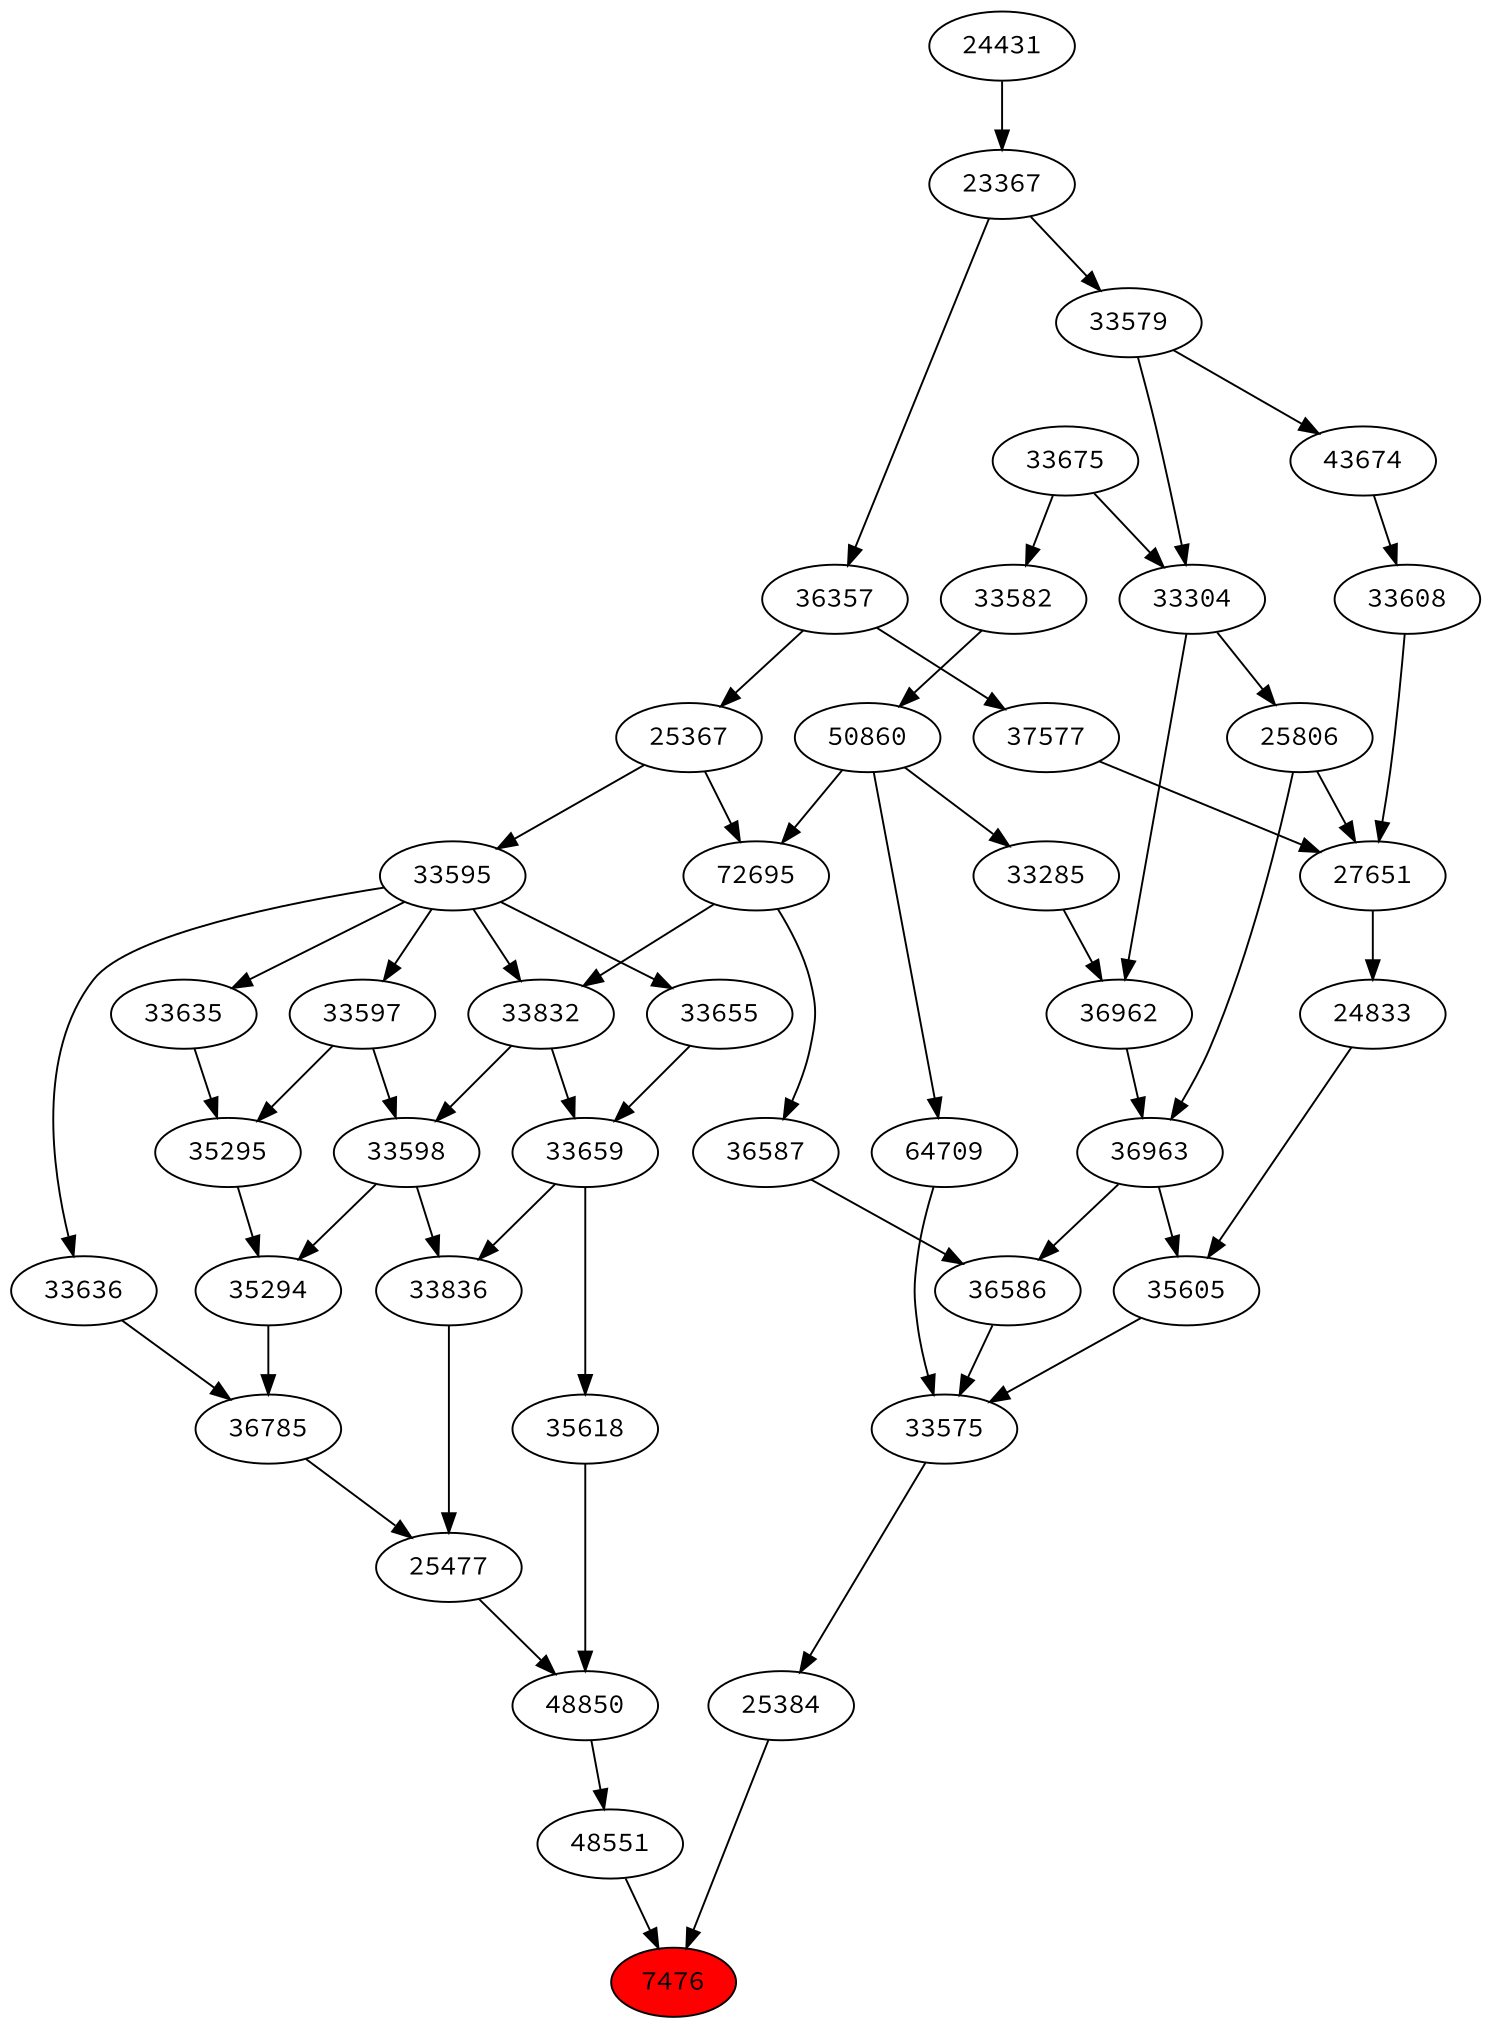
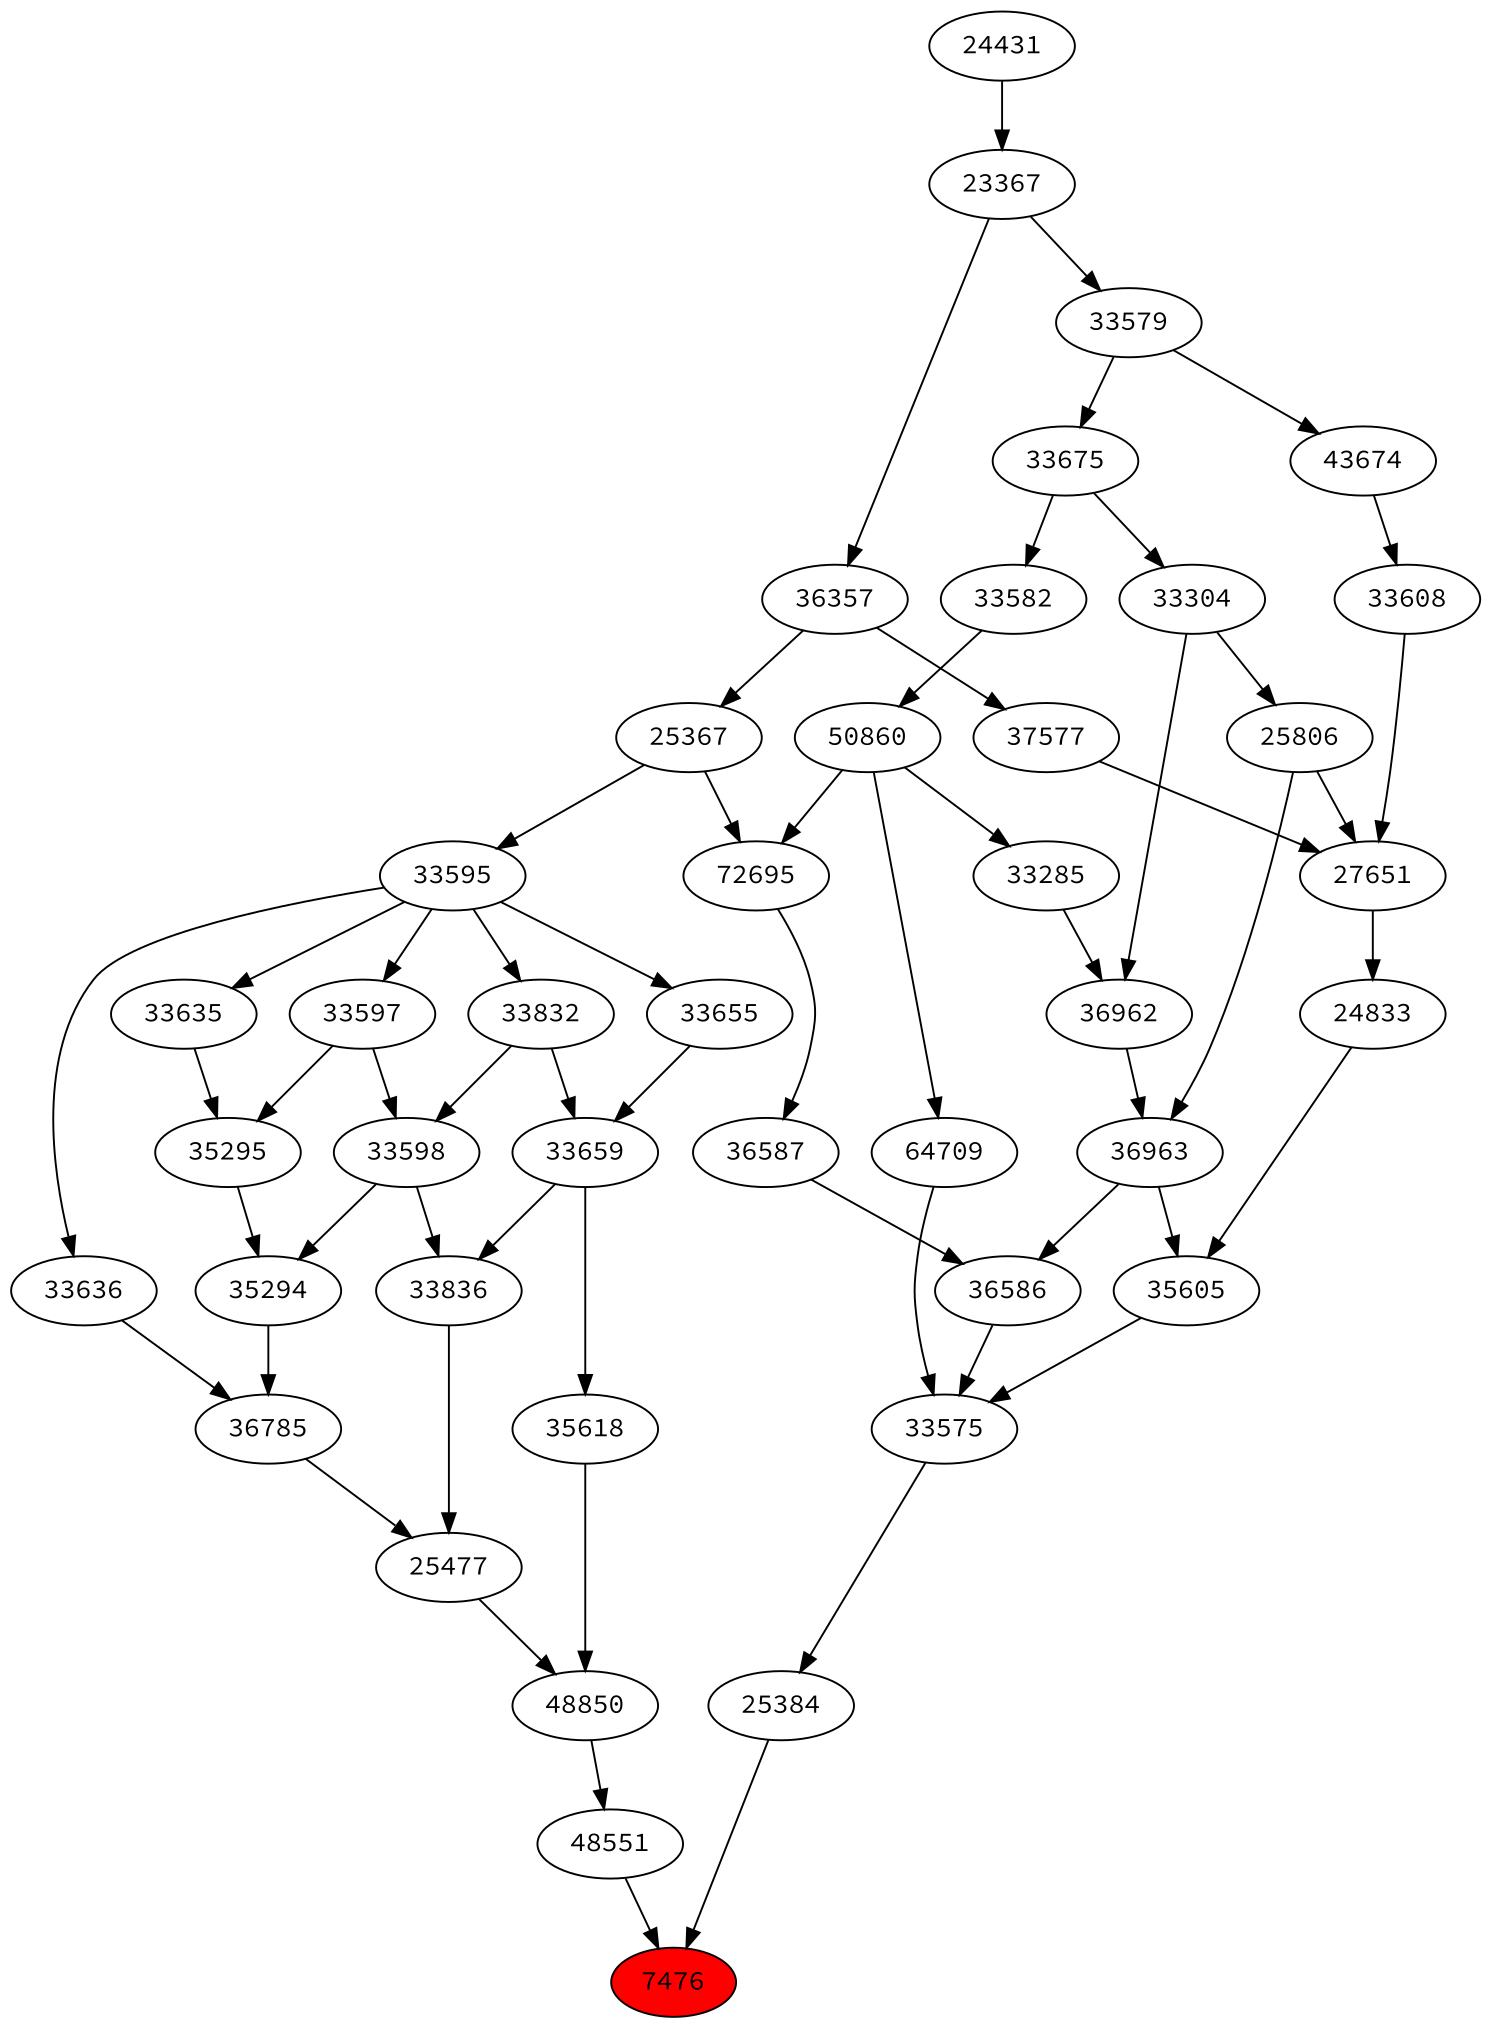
edge "33579" -> "33304": now "33579" -> "33675"
edge "72695" -> "33832": removed
